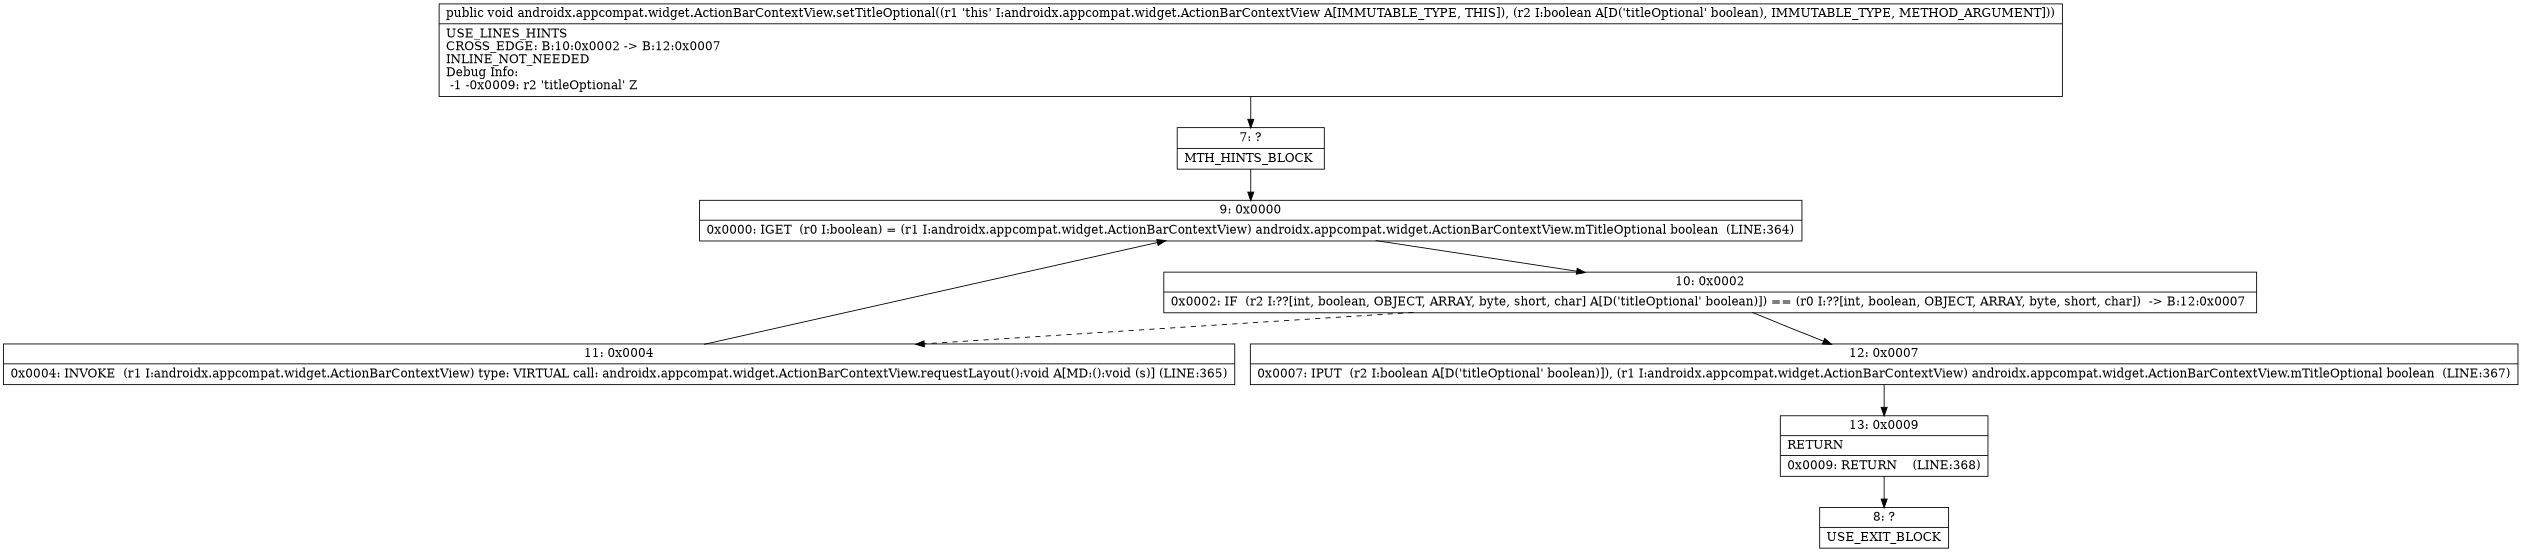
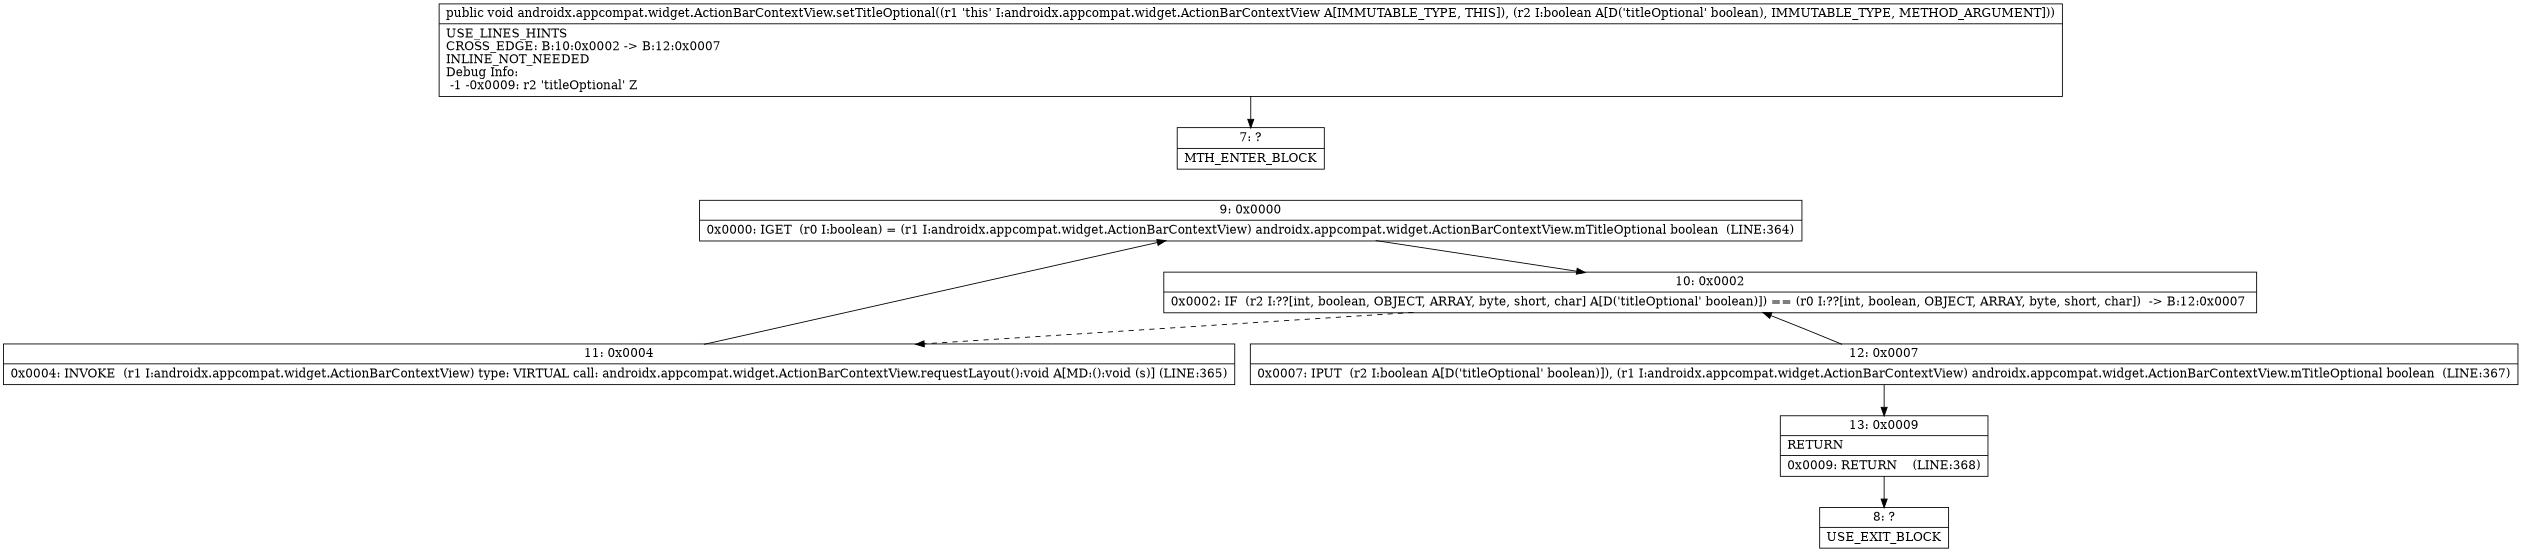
node "7: ?": text "MTH_HINTS_BLOCK" -> "MTH_ENTER_BLOCK"
edge "7: ?" -> "9: 0x0000": removed
edge "10: 0x0002" -> "12: 0x0007": reversed
